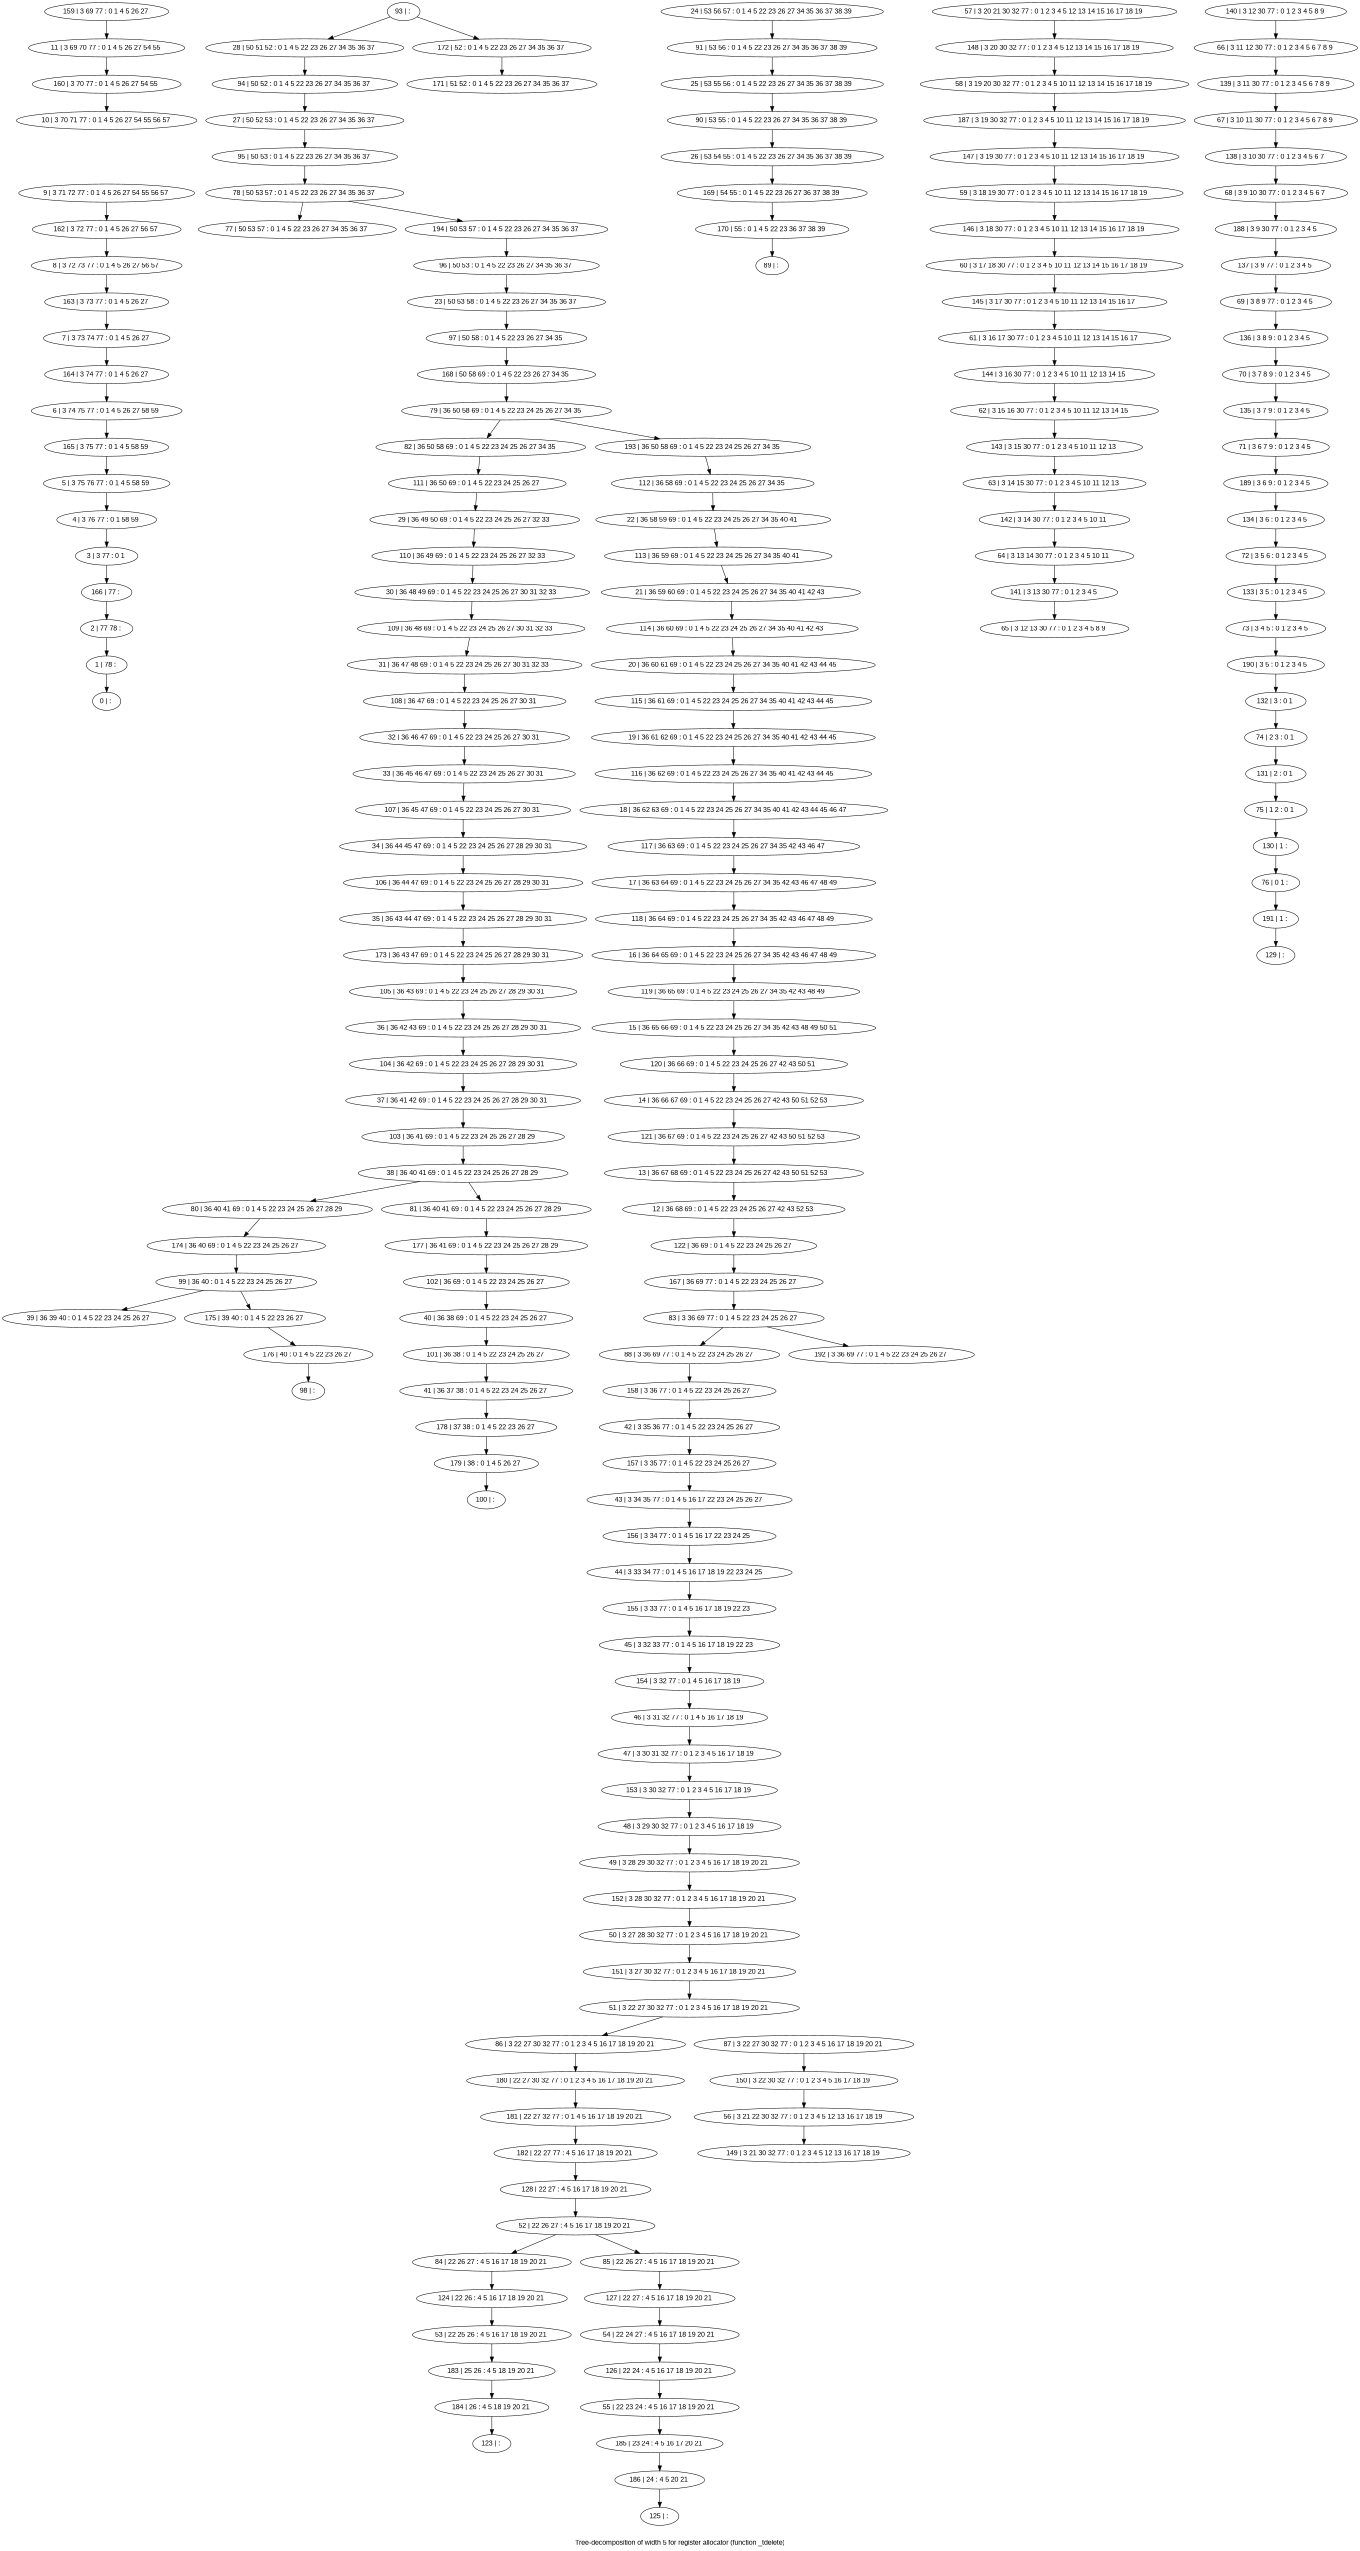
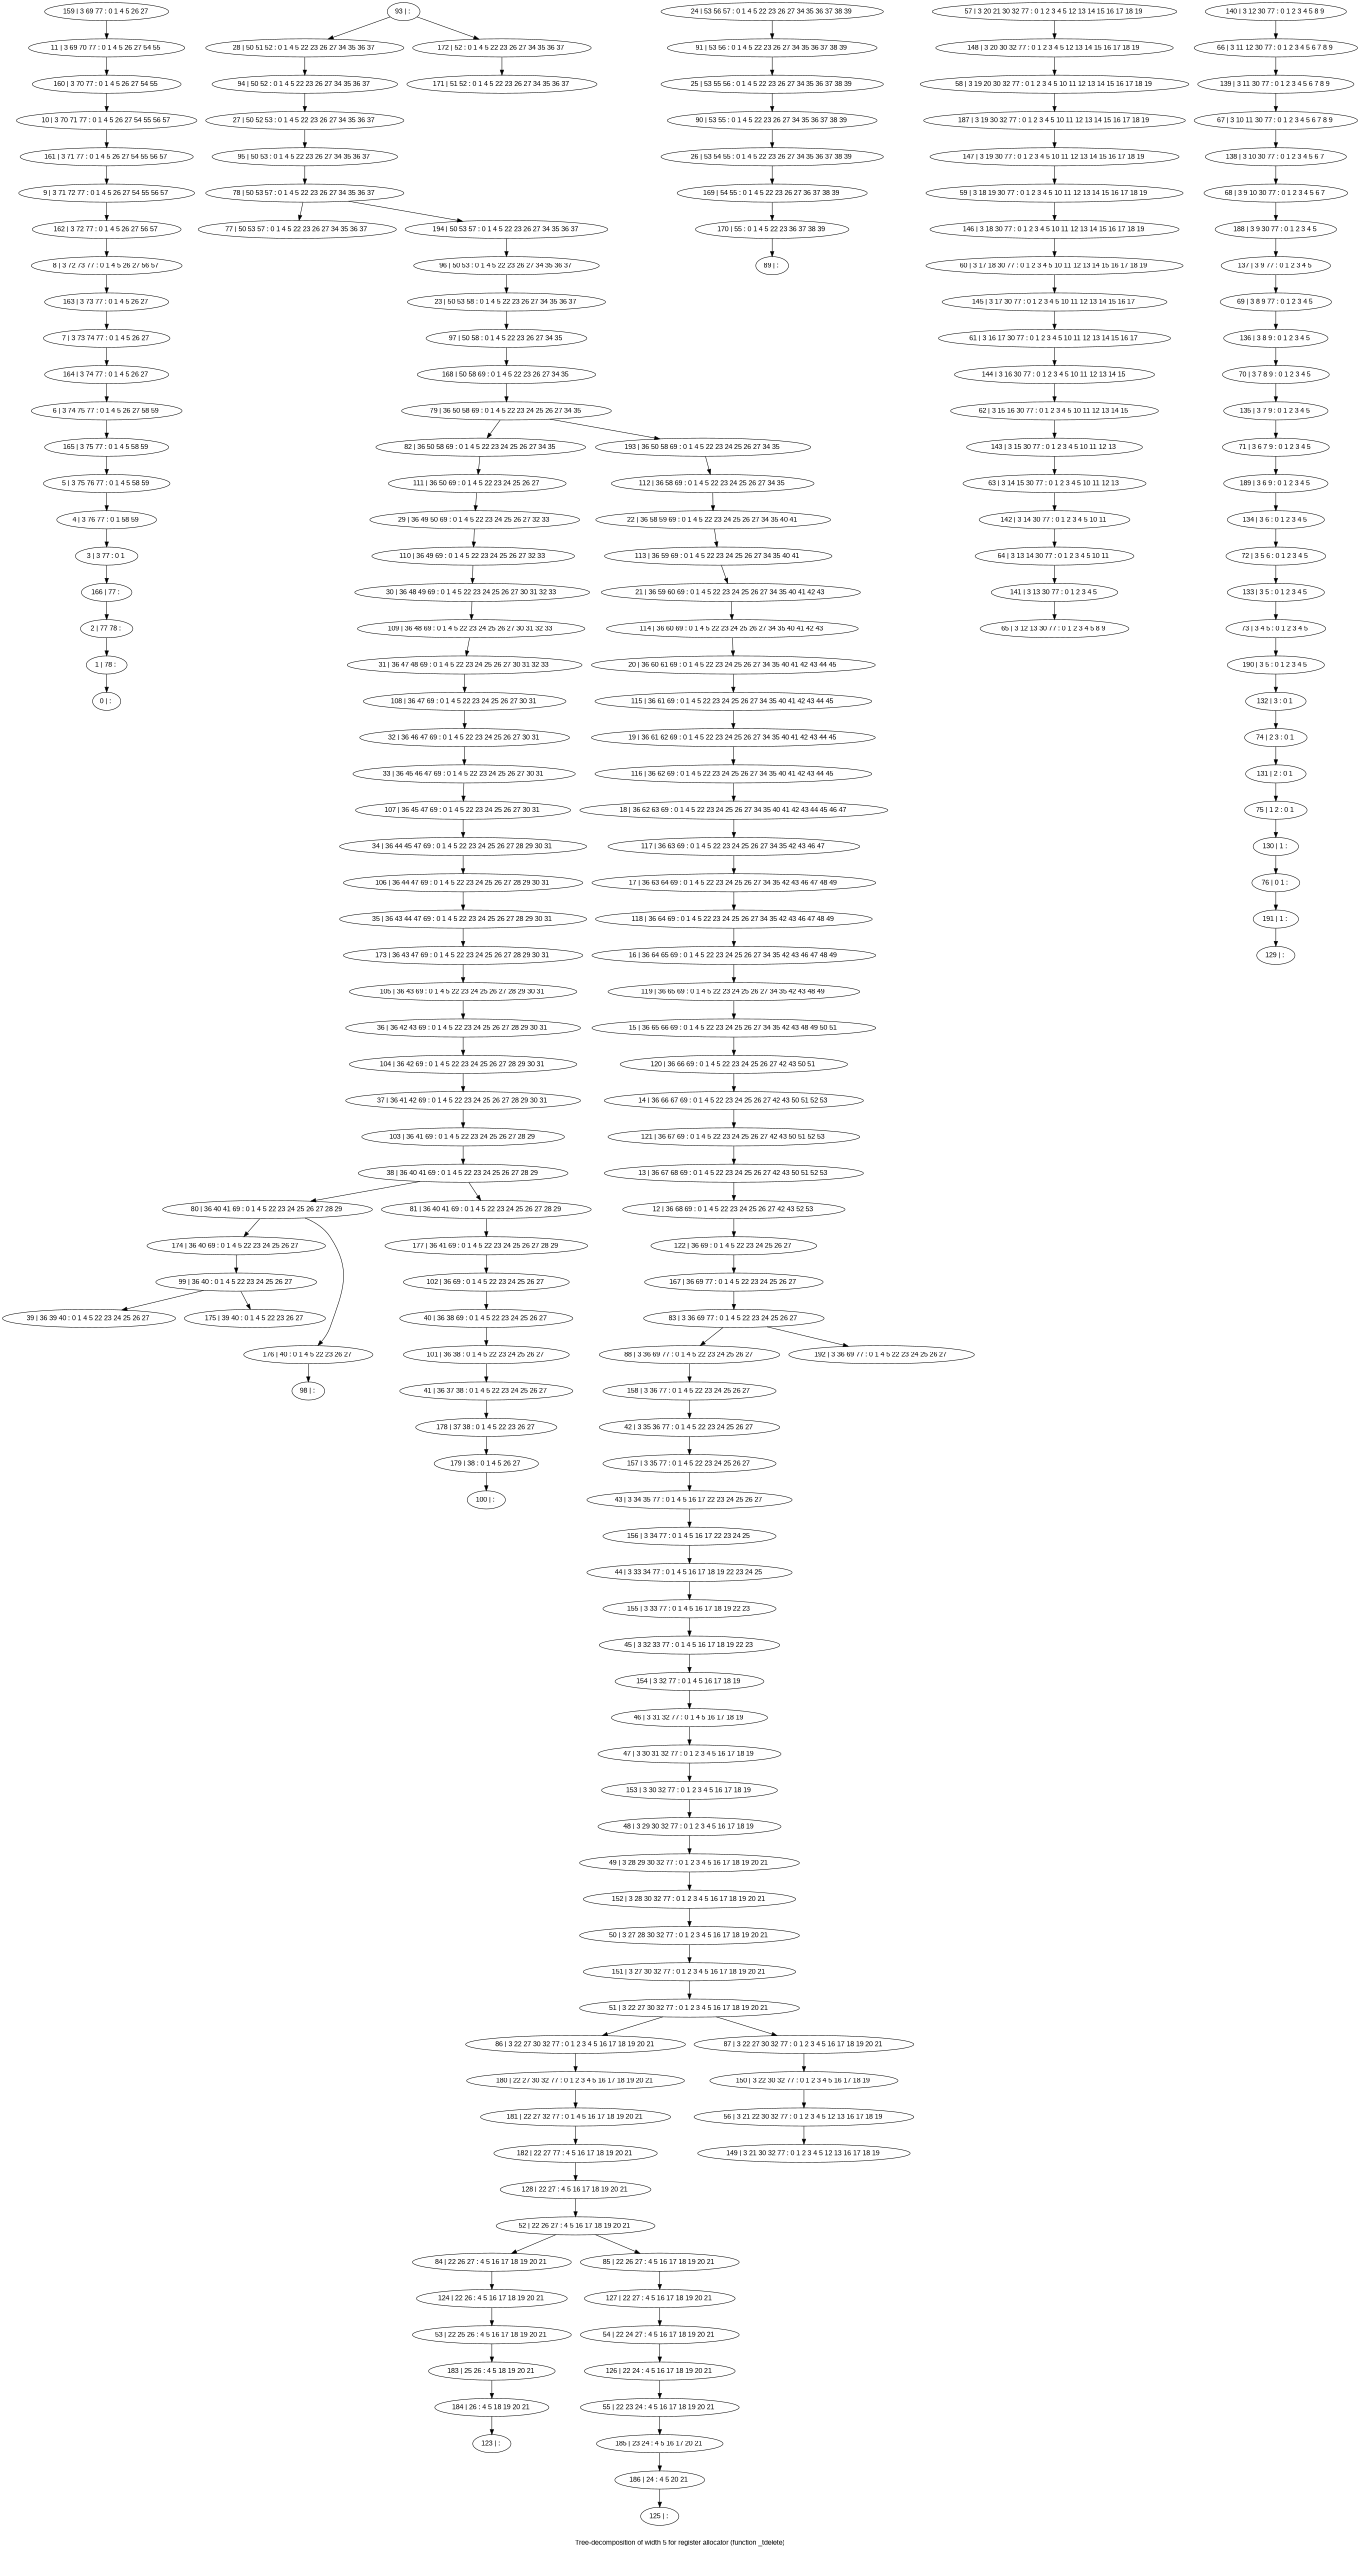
node "161 | 3 71 77 : 0 1 4 5 26 27 54 55 56 57": added
edge "175 | 39 40 : 0 1 4 5 22 23 26 27" -> "176 | 40 : 0 1 4 5 22 23 26 27": now "80 | 36 40 41 69 : 0 1 4 5 22 23 24 25 26 27 28 29" -> "176 | 40 : 0 1 4 5 22 23 26 27"
edge "51 | 3 22 27 30 32 77 : 0 1 2 3 4 5 16 17 18 19 20 21" -> "87 | 3 22 27 30 32 77 : 0 1 2 3 4 5 16 17 18 19 20 21": added
